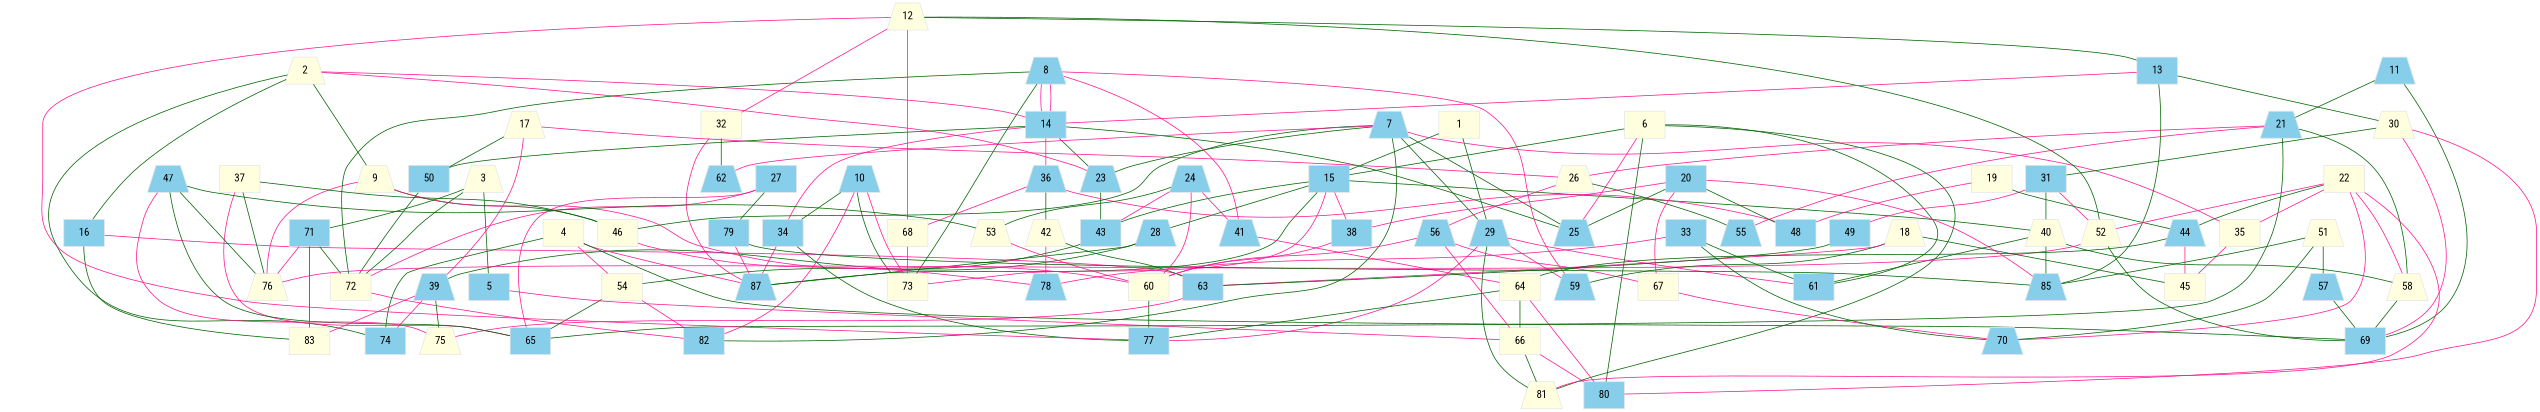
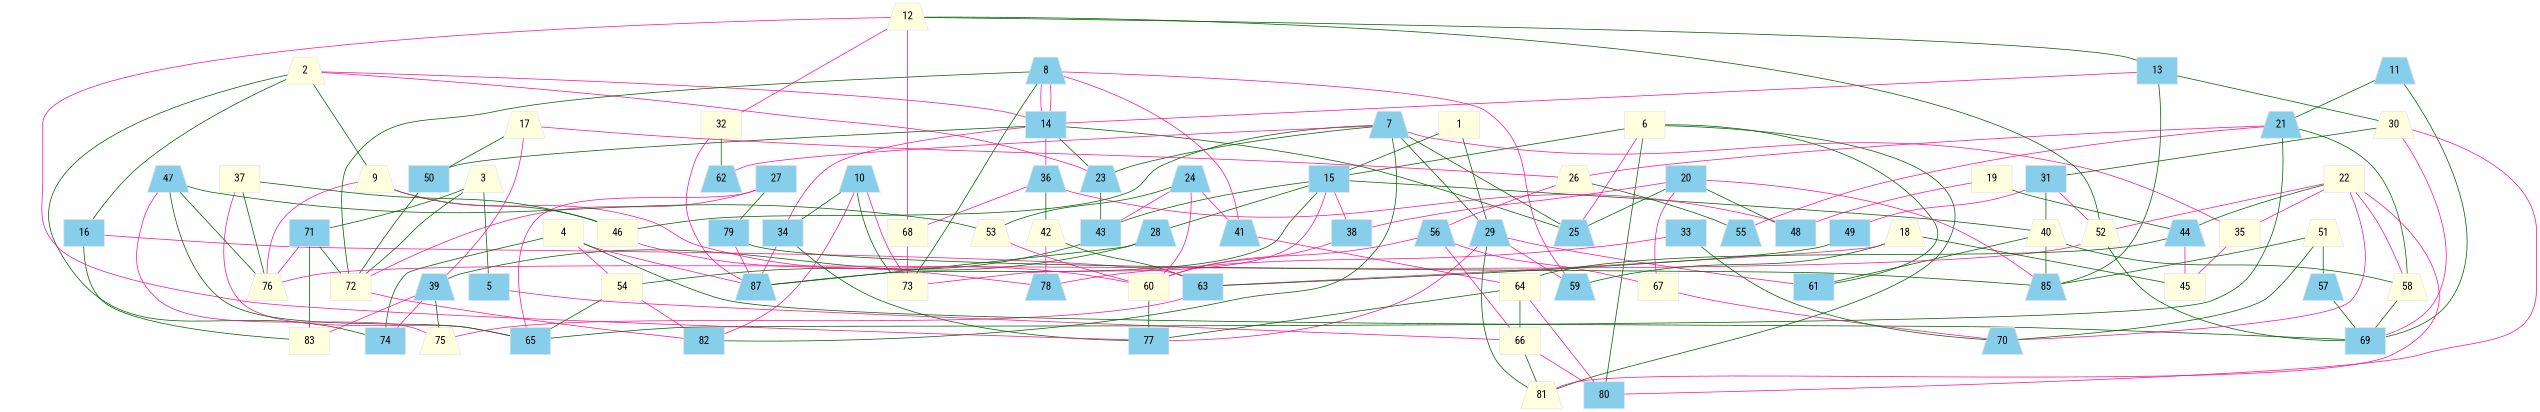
edge "33" -- "61": removed
